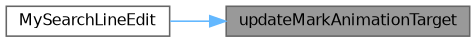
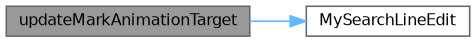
edge "MySearchLineEdit" -> "updateMarkAnimationTarget": reversed
